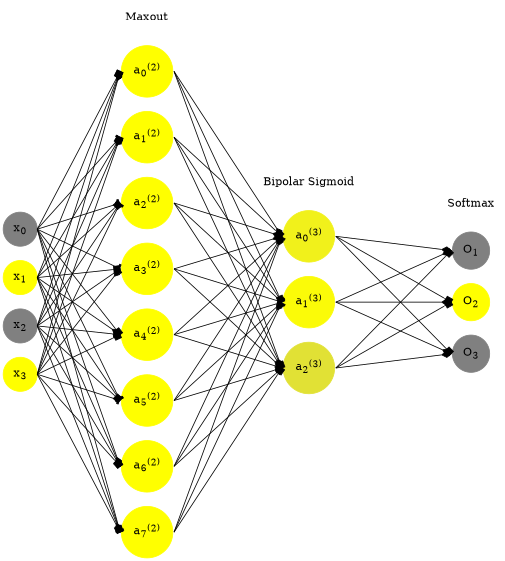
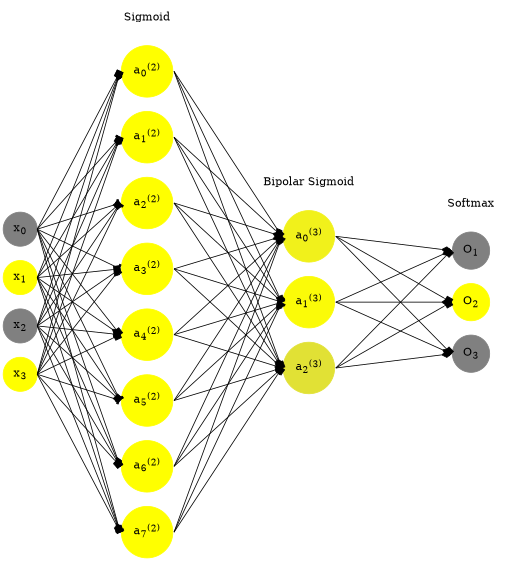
node "Maxout": label "Maxout" -> "Sigmoid"
